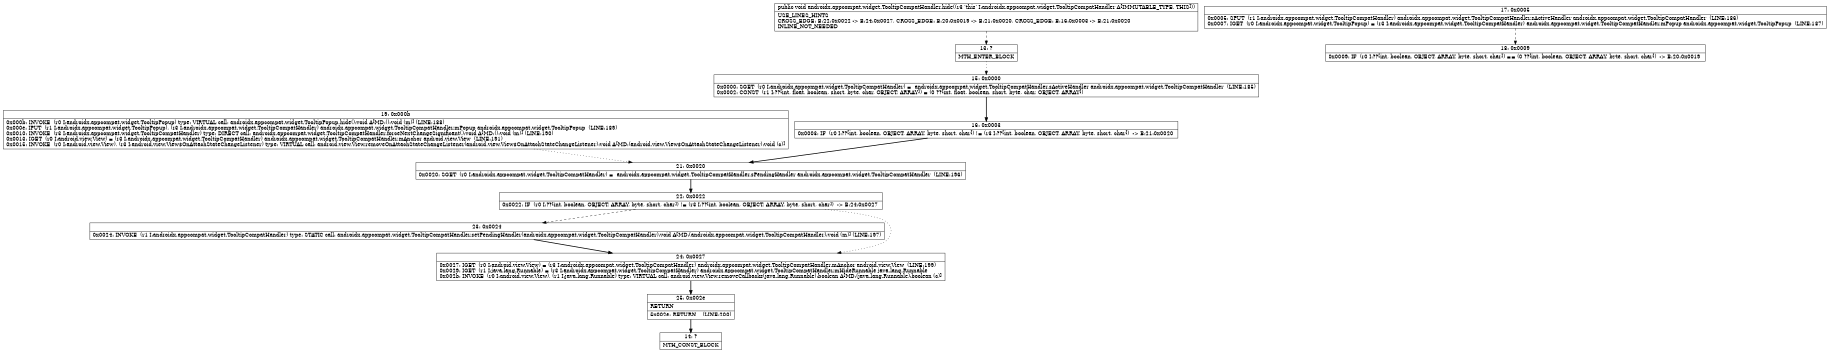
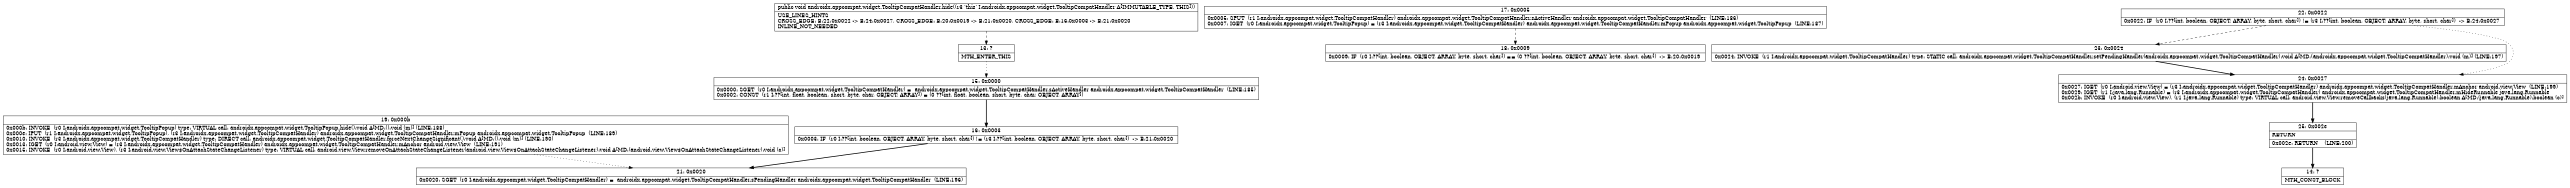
node "13: ?": text "MTH_ENTER_BLOCK" -> "MTH_ENTER_THIS"
edge "21: 0x0020" -> "22: 0x0022": removed
node "25: 0x002e": text "5x002e: RETURN    (LINE:200)" -> "0x002e: RETURN    (LINE:200)"
